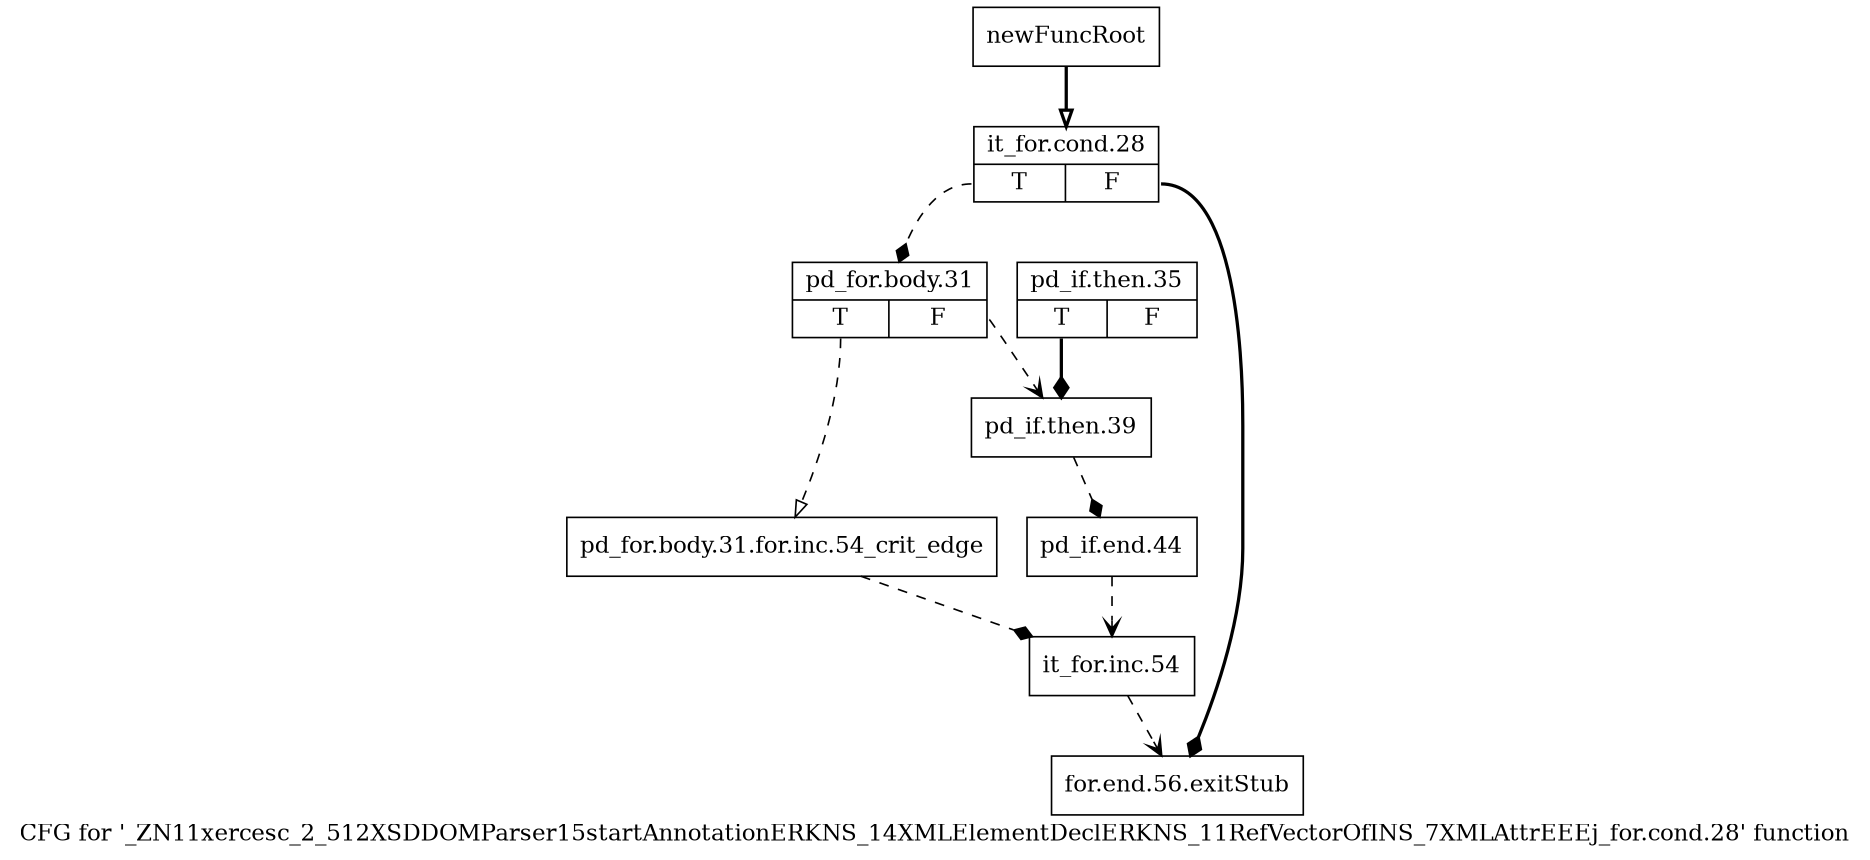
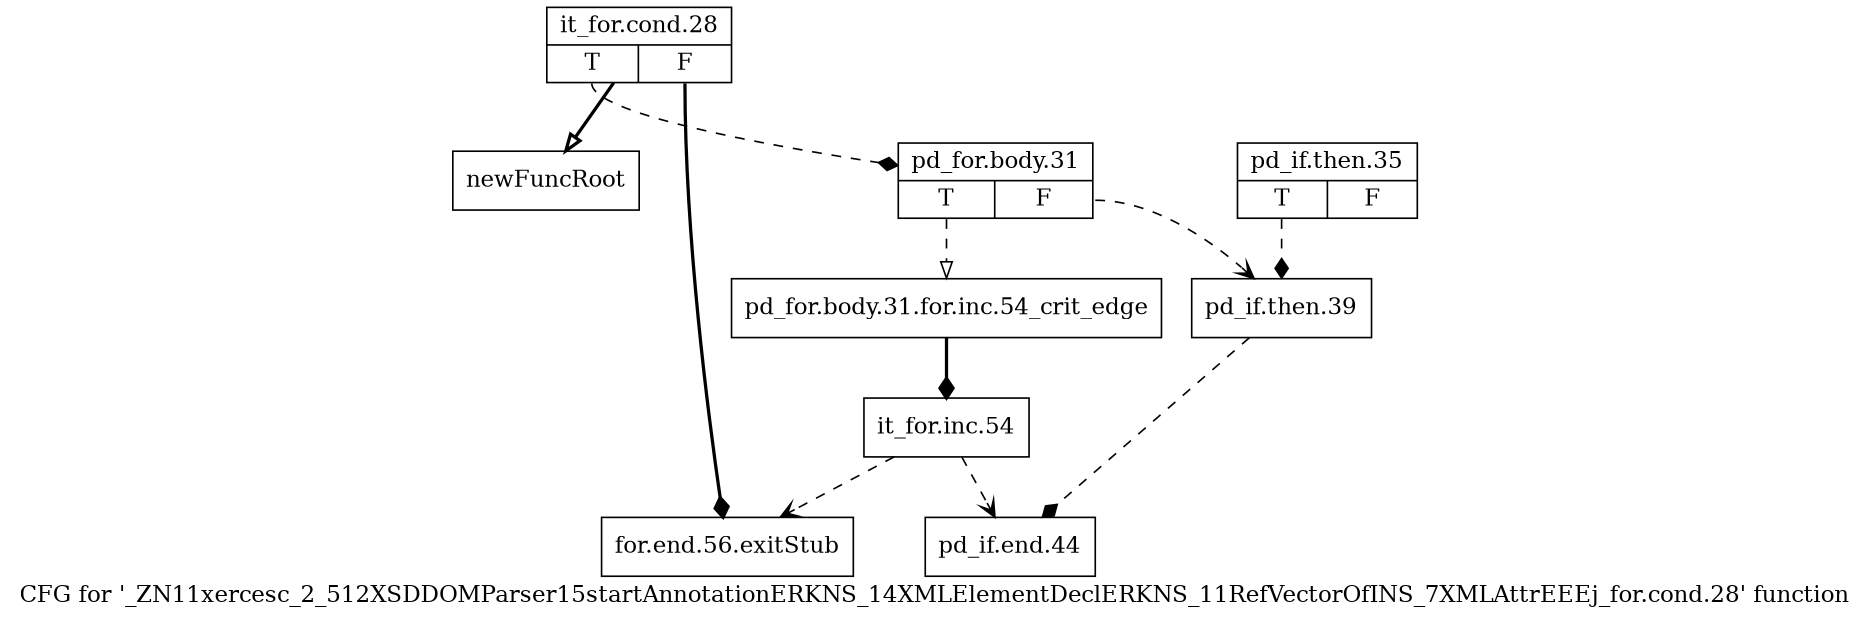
edge "newFuncRoot" -> "it_for.cond.28": reversed
edge "pd_if.then.35" -> "pd_if.then.39": style bold -> dashed
edge "pd_if.end.44" -> "it_for.inc.54": reversed
edge "pd_for.body.31.for.inc.54_crit_edge" -> "it_for.inc.54": style dashed -> bold
